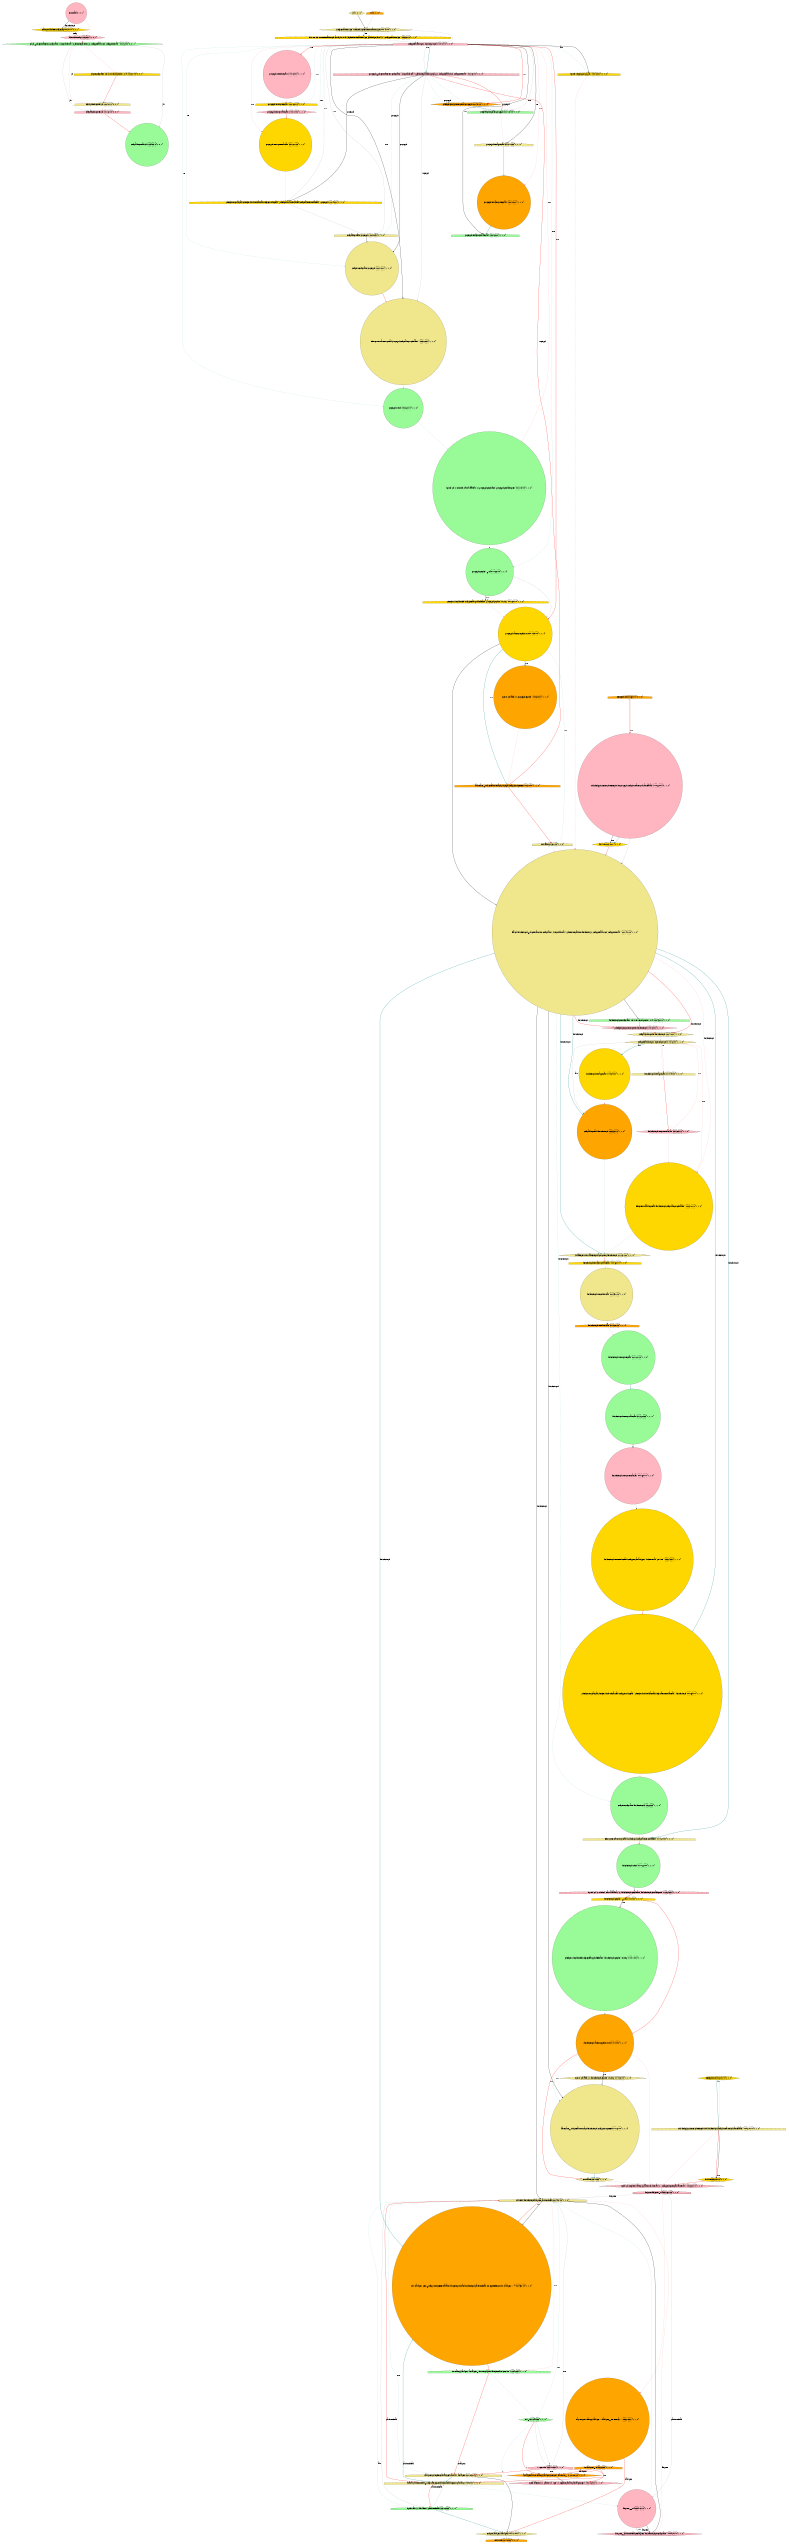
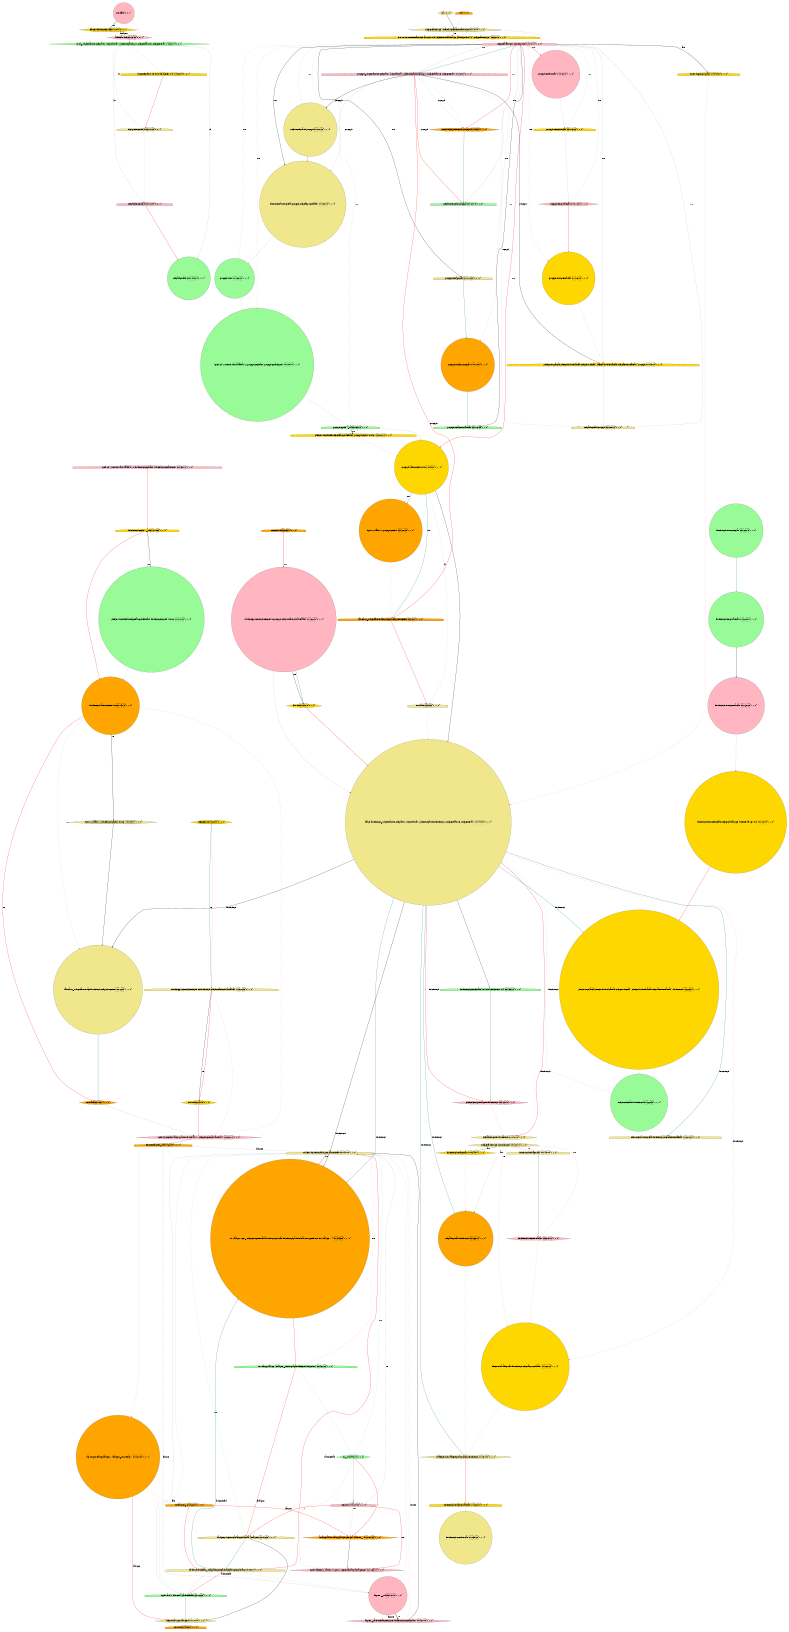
edge "ensurePaths['0', '0', '1']" -> "HadoopDruidIndexerConfig config@@@2@@@['0', '0', '1']": label "dimSelectionJob" -> "true"
edge "HadoopDruidIndexerConfig config@@@2@@@['0', '0', '1']" -> "authenticate(config)@@@3@@@['0', '0', '1']": label "config" -> "actualSpecs"
edge "config.addInputPaths(groupByJob)@@@20@@@['1', '1', '0']" -> "config.intoConfiguration(groupByJob)@@@21@@@['1', '1', '0']": removed
node "groupByJob.getJobID() != null@@@25@@@['1', '1', '0']": shape circle -> house
edge "!groupByJob.waitForCompletion(true)@@@29@@@['1', '1', '0']" -> "return false@@@32@@@['1', '1', '0']": label "true" -> "job"
node "dimSelectionJob.setMapperClass()@@@54@@@['1', '1', '0']": shape circle -> hexagon
edge "dimSelectionJob.setMapperClass()@@@49@@@['1', '1', '0']" -> "dimSelectionJob.setInputFormatClass()@@@50@@@['1', '1', '0']": color red -> teal
node "dimSelectionJob.setReducerClass()@@@60@@@['1', '1', '0']": removed
node "dimSelectionJob.submit()@@@68@@@['1', '1', '0']": removed
node "return false@@@77@@@['1', '1', '0']": fillcolor khaki -> orange
node "FileSystem fileSystem = null@@@86@@@['1', '1', '0']": fillcolor lightpink -> orange
edge "FileSystem fileSystem = null@@@86@@@['1', '1', '0']" -> "fileSystem == null@@@91@@@['1', '1', '0']": label "partitionInfoPath" -> "fileSystem"
